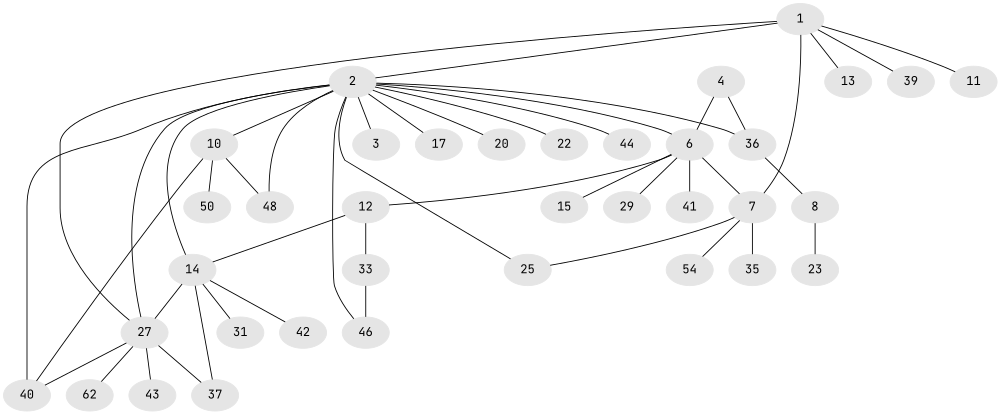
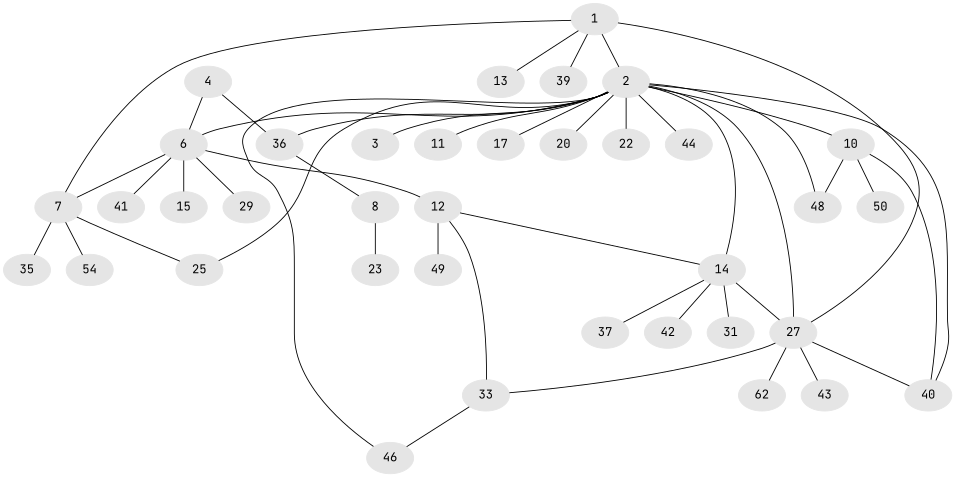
edge "1" -- "11": now "2" -- "11"
node "49": added
edge "27" -- "37": now "27" -- "33"
